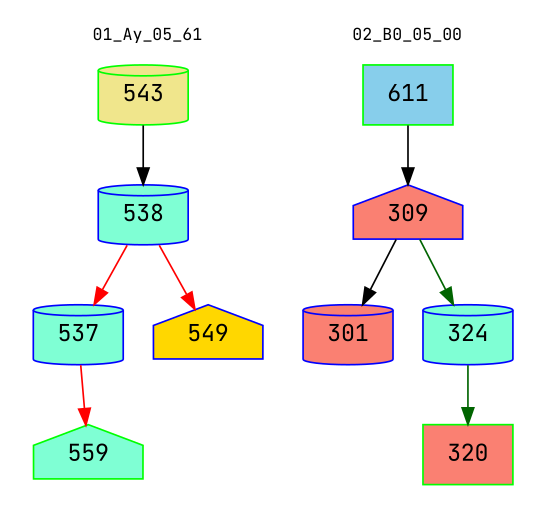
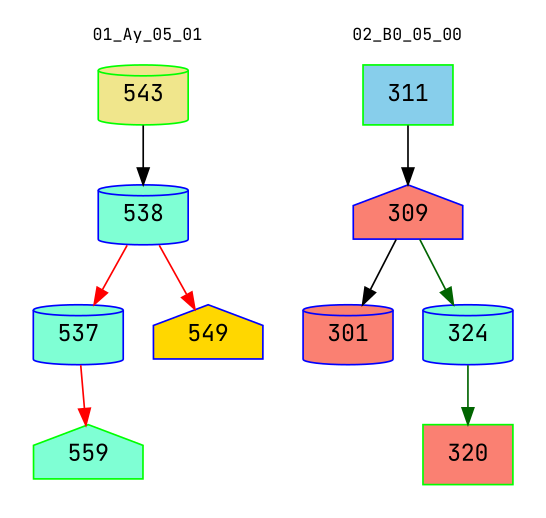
cluster "01_Ay_05_61": label "01_Ay_05_61" -> "01_Ay_05_01"
node "611": label "611" -> "311"
